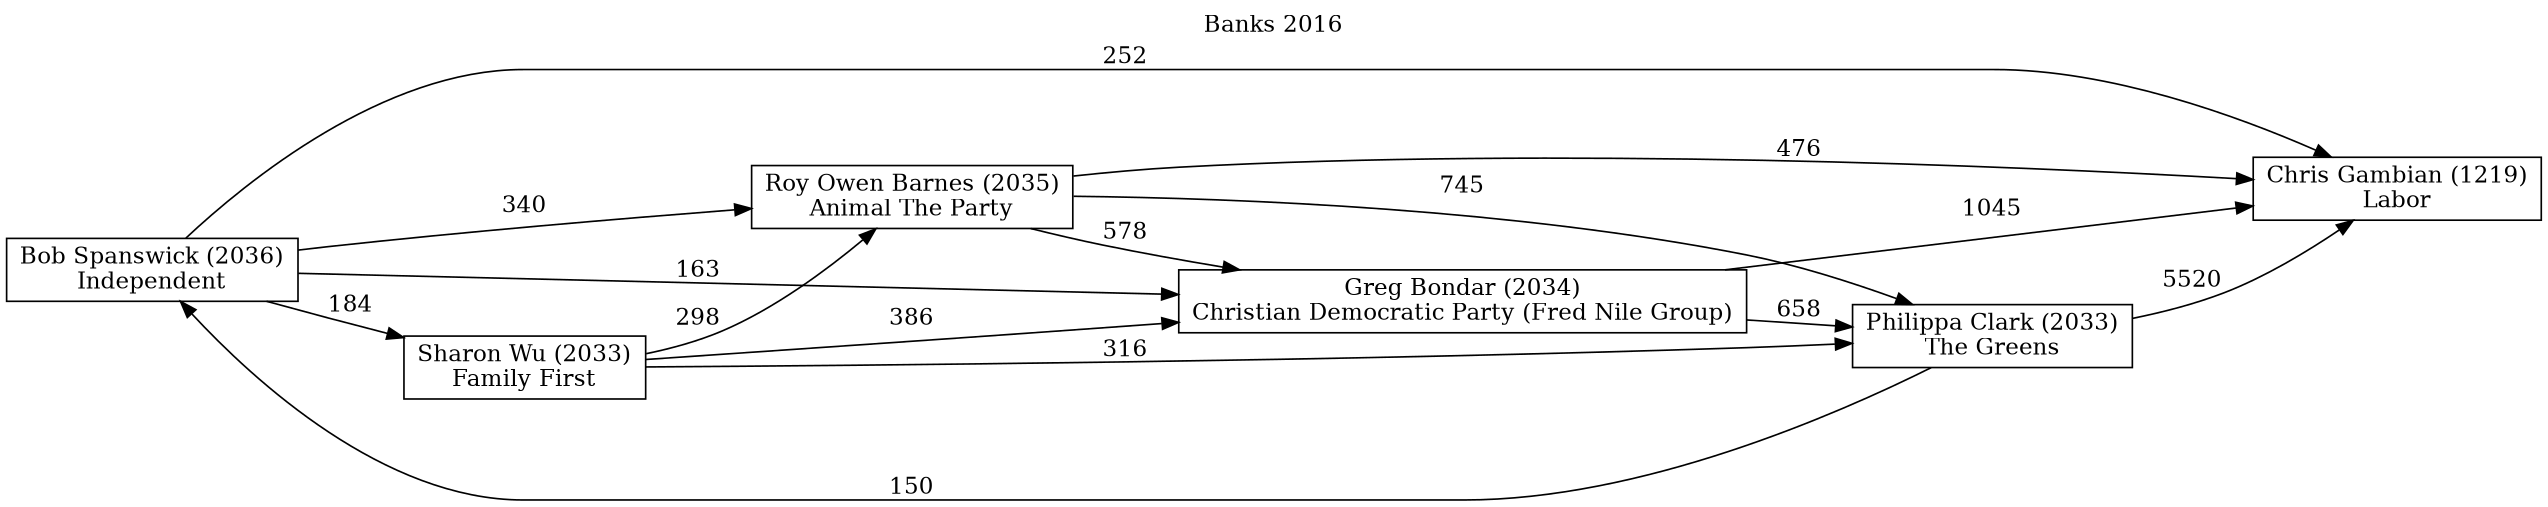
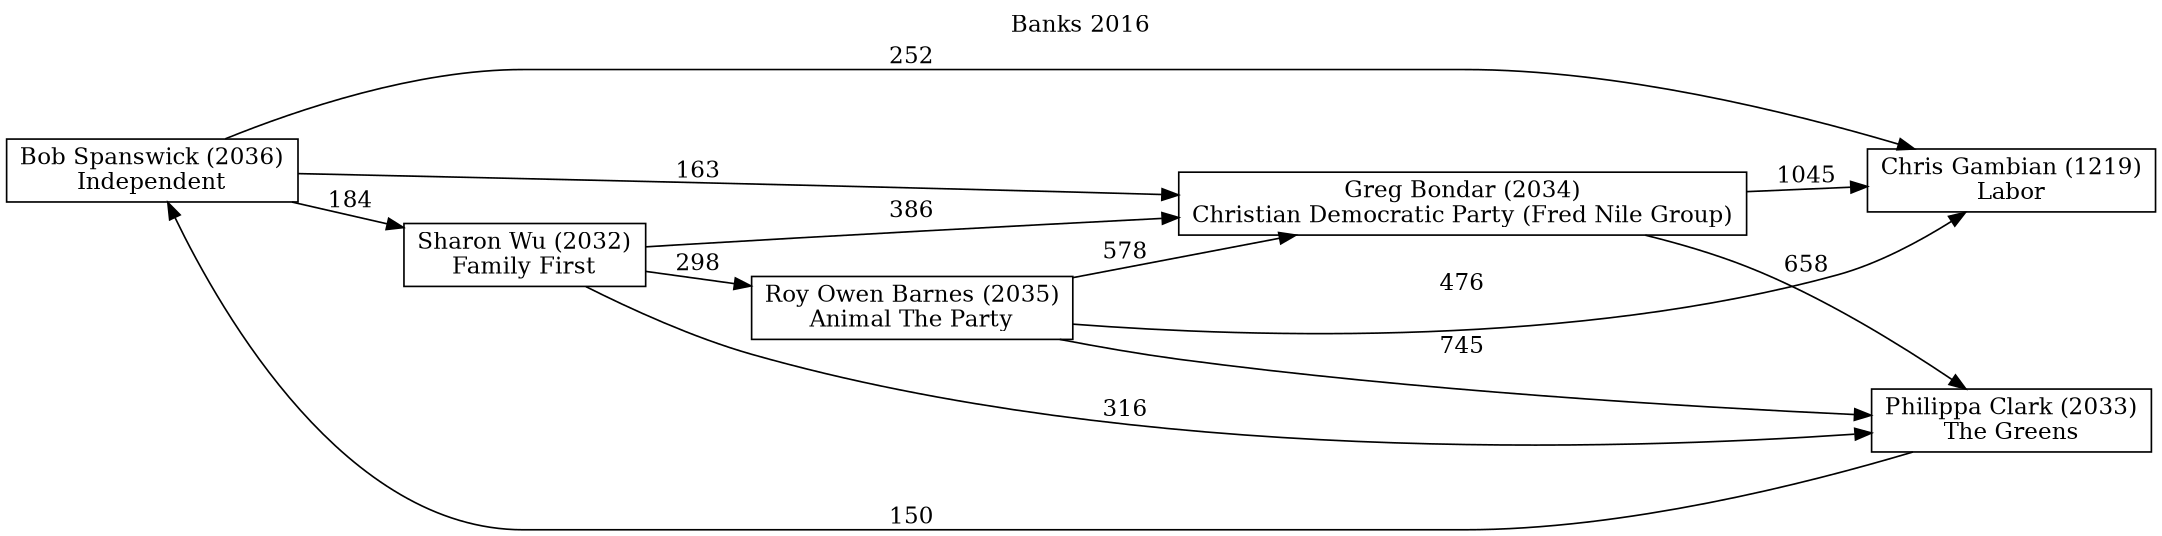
edge "Bob Spanswick (2036) Independent" -> "Roy Owen Barnes (2035) Animal The Party": removed, label "340"
edge "Philippa Clark (2033) The Greens" -> "Chris Gambian (1219) Labor": removed, label "5520"
node "Sharon Wu (2033) Family First": label "Sharon Wu (2033) Family First" -> "Sharon Wu (2032) Family First"
